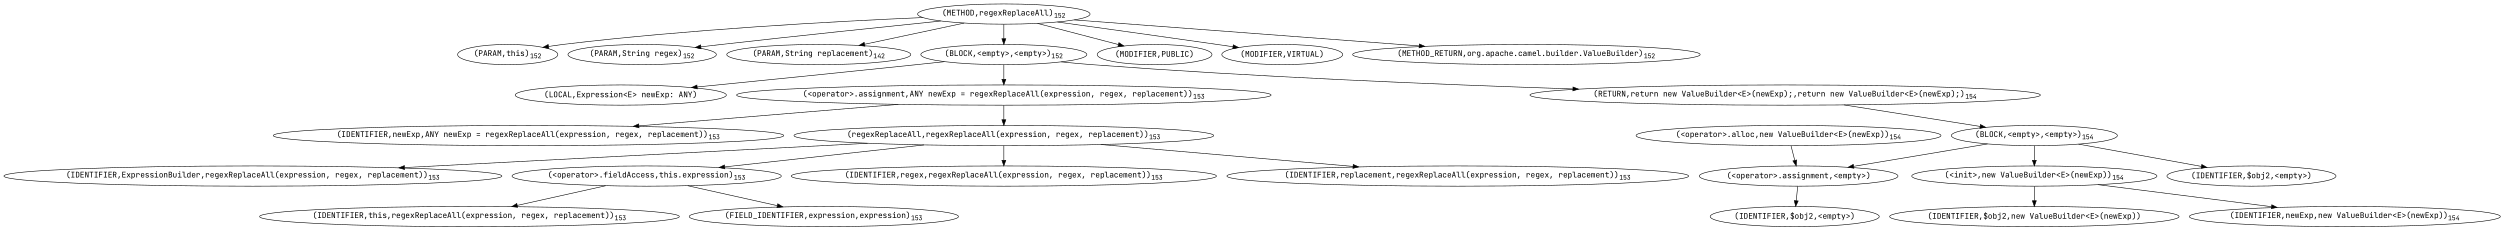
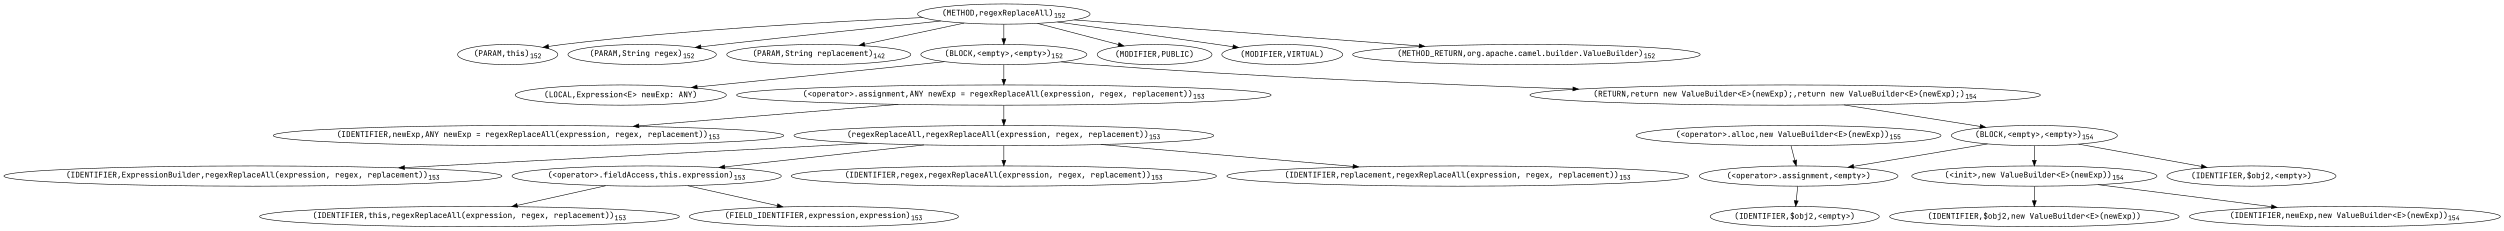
node "(<operator>.alloc,new ValueBuilder<E>(newExp))": text "154" -> "155"
